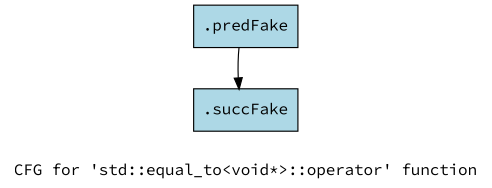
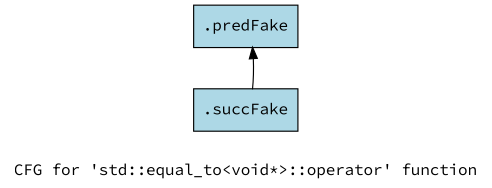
edge ".predFake" -> ".succFake": reversed
